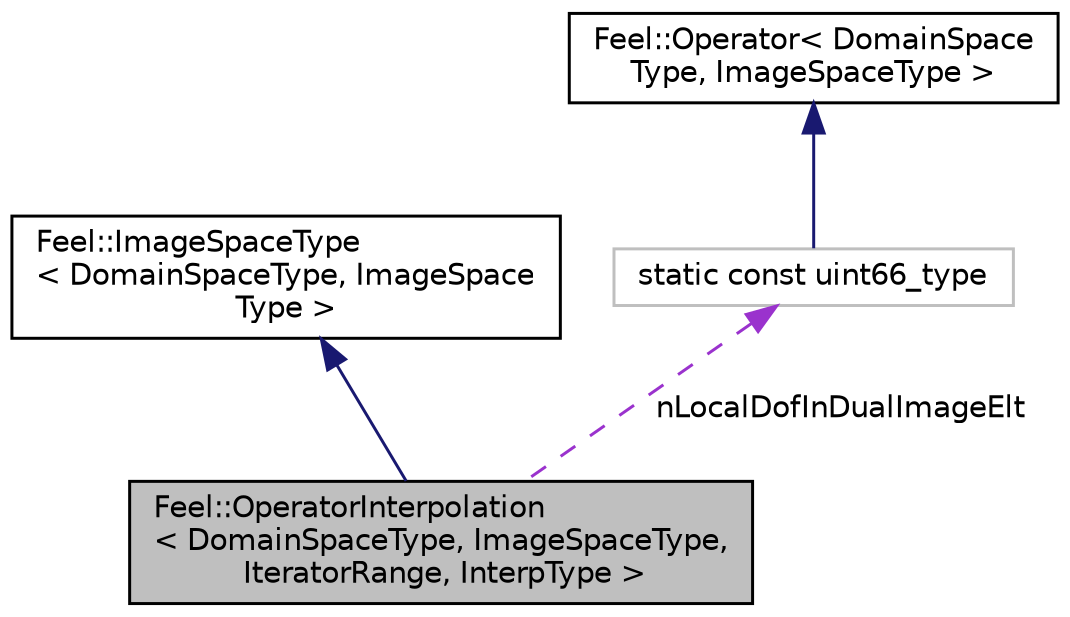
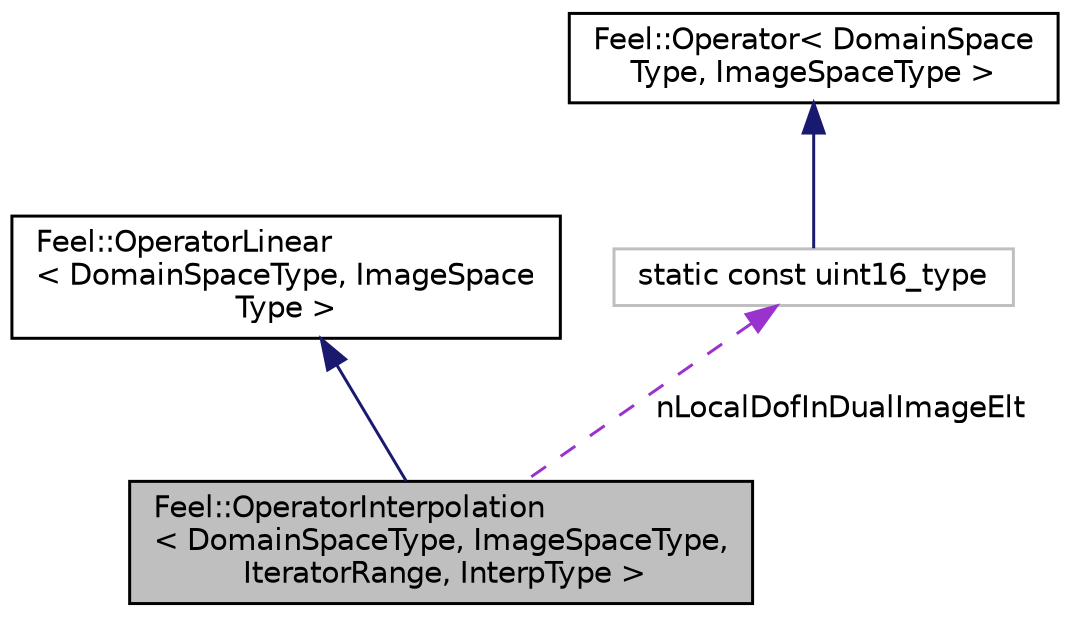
node "Feel::ImageSpaceType < DomainSpaceType, ImageSpace Type >": label "Feel::ImageSpaceType < DomainSpaceType, ImageSpace Type >" -> "Feel::OperatorLinear < DomainSpaceType, ImageSpace Type >"
node "static const uint66_type": label "static const uint66_type" -> "static const uint16_type"
